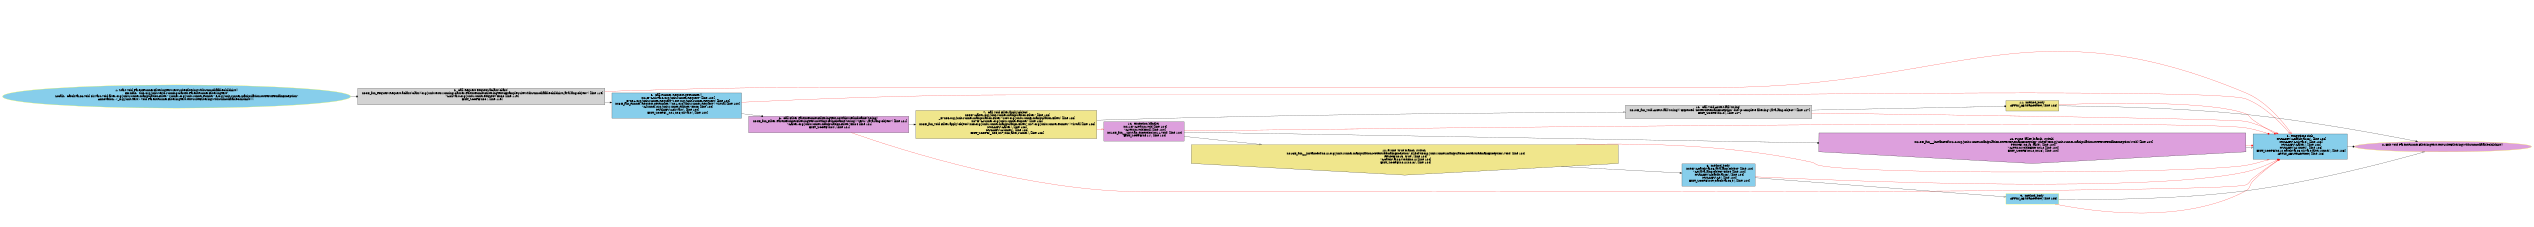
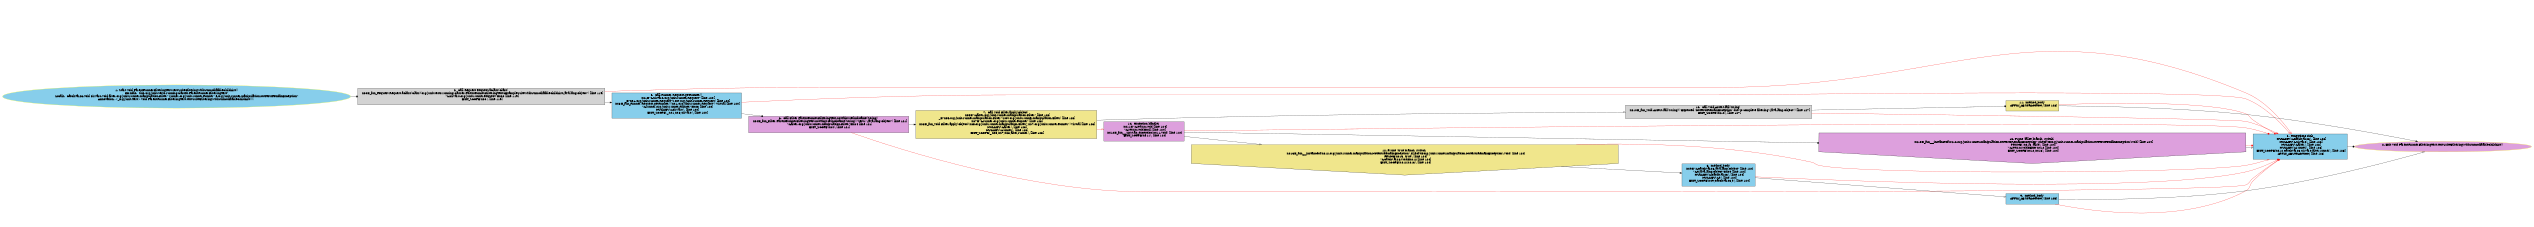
node "9:  method_body APPLY_ABSTRACTION; [line 125]": color yellow -> black
